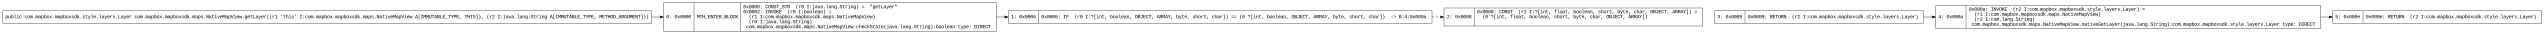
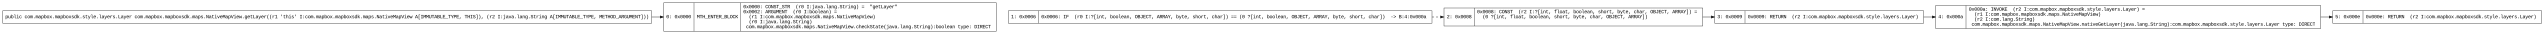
node "0: 0x0000": text "0x0002: INVOKE  (r0 I:boolean) =" -> "0x0002: ARGUMENT  (r0 I:boolean) ="
edge "0: 0x0000" -> "1: 0x0006": removed
edge "2: 0x0008" -> "3: 0x0009": added
